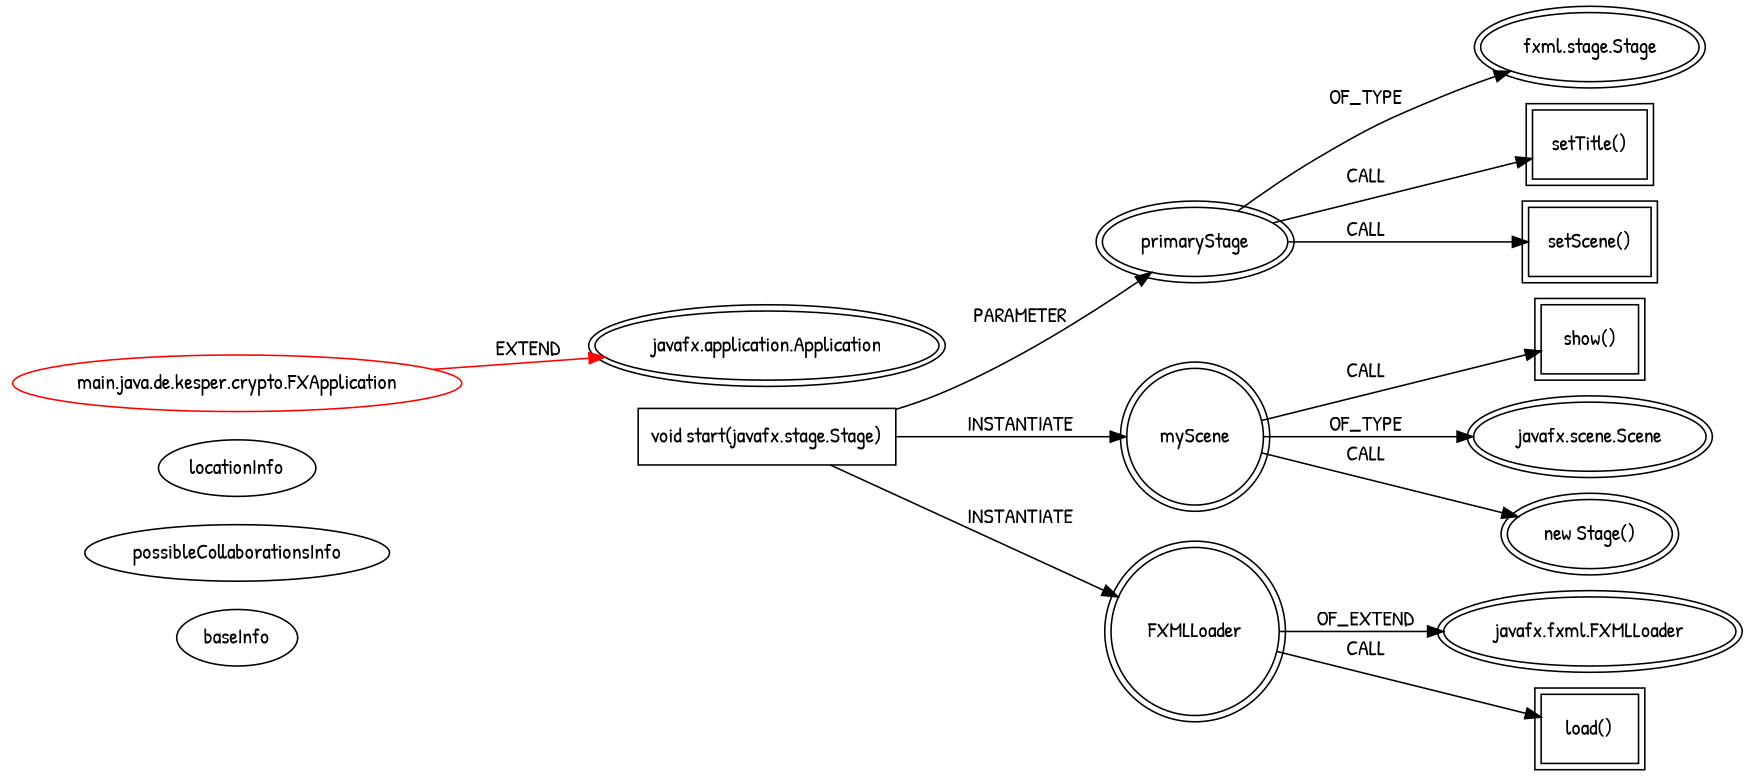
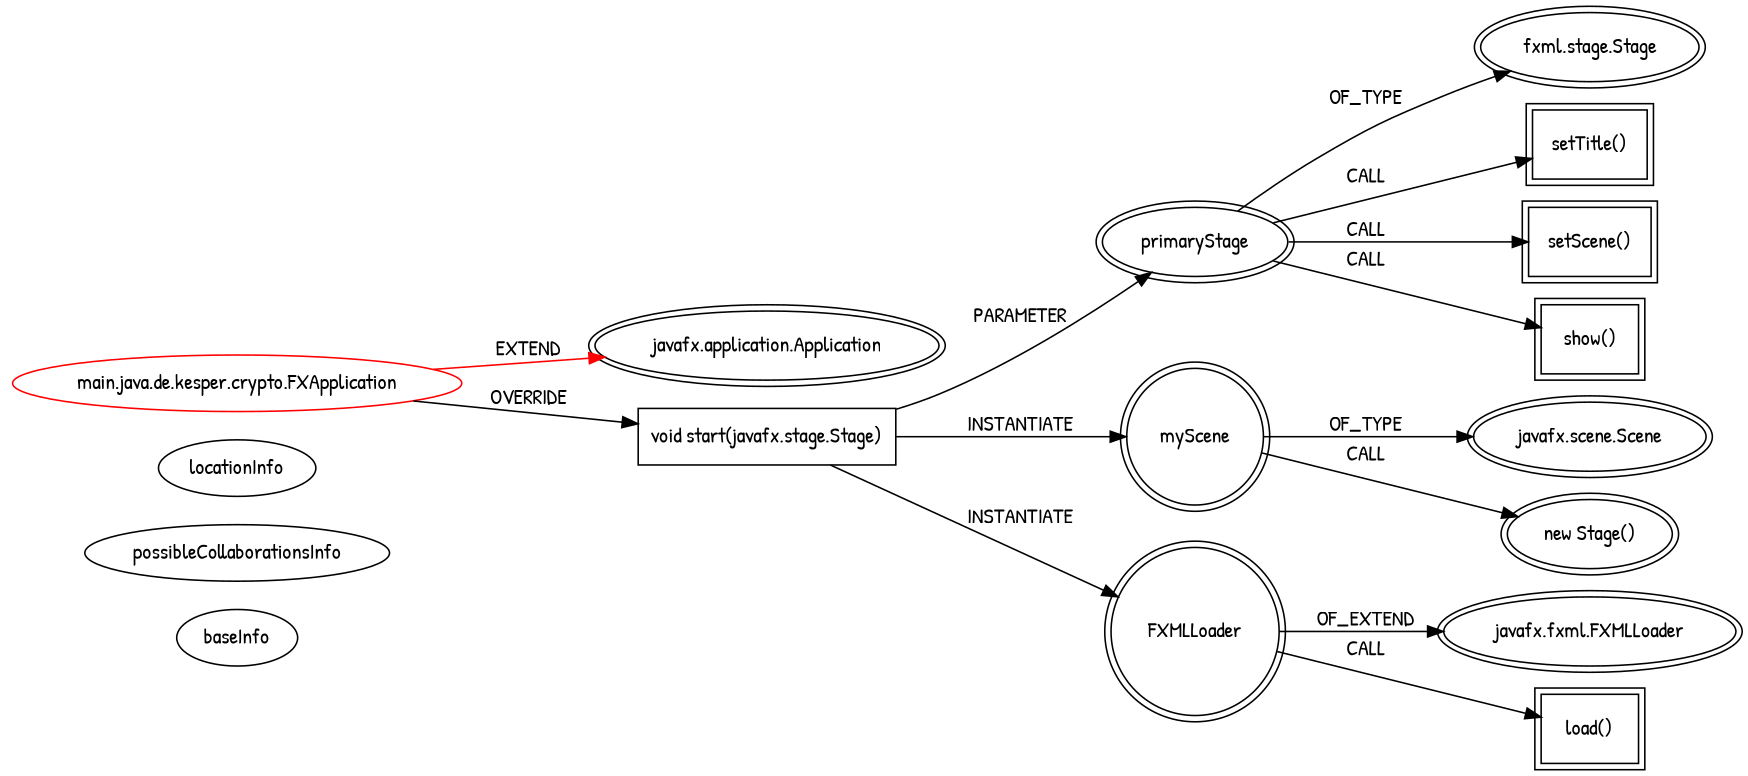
edge "myScene" -> "show()": now "primaryStage" -> "show()"
edge "main.java.de.kesper.crypto.FXApplication" -> "void start(javafx.stage.Stage)": added, label "OVERRIDE"
